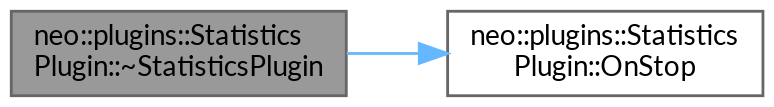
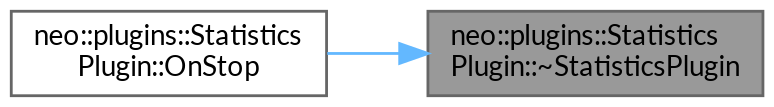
edge "neo::plugins::Statistics Plugin::~StatisticsPlugin" -> "neo::plugins::Statistics Plugin::OnStop": reversed
